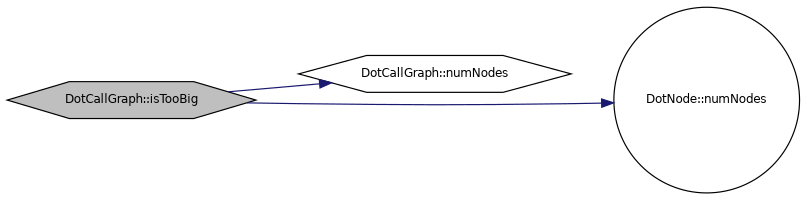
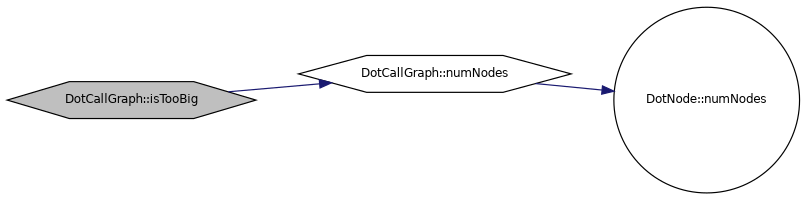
edge "DotCallGraph::isTooBig" -> "DotNode::numNodes": now "DotCallGraph::numNodes" -> "DotNode::numNodes"
